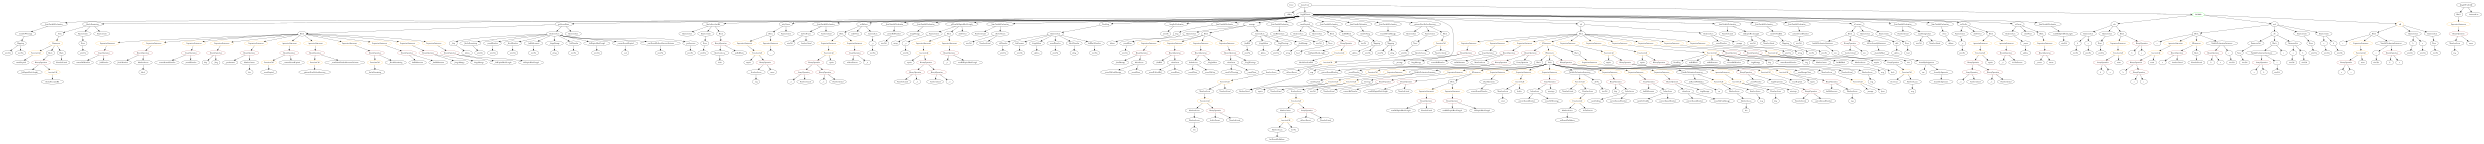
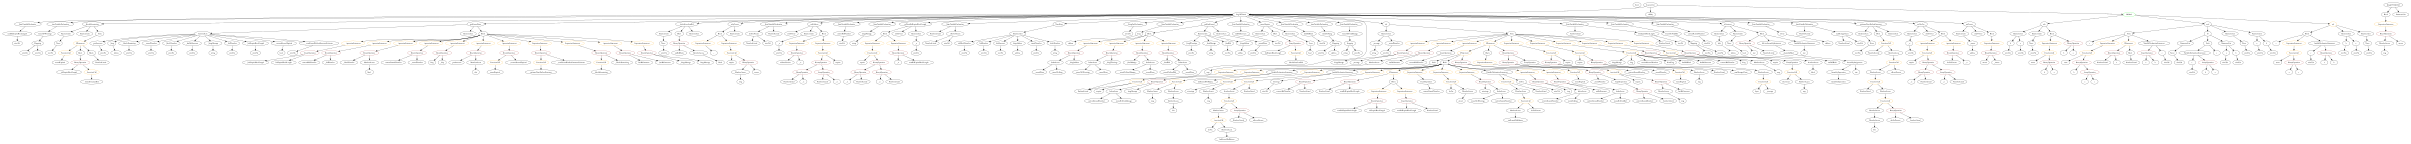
node "message": label "message" -> "getPastRound"
node "uint": removed
node "var": removed
